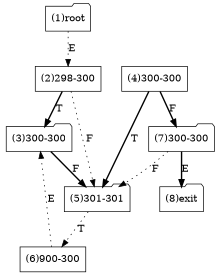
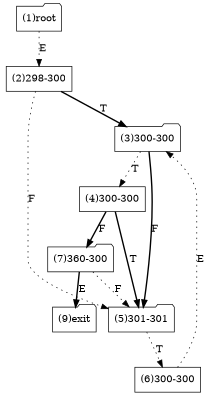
node "(7)300-300": label "(7)300-300" -> "(7)360-300"
edge "(3)300-300" -> "(4)300-300": added, label "T"
node "(8)exit": label "(8)exit" -> "(9)exit"
node "(6)900-300": label "(6)900-300" -> "(6)300-300"
